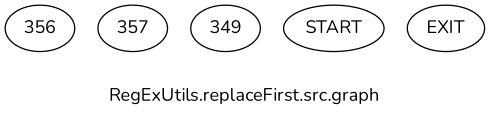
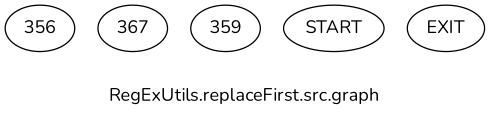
node "357": label "357" -> "367"
node "349": label "349" -> "359"
